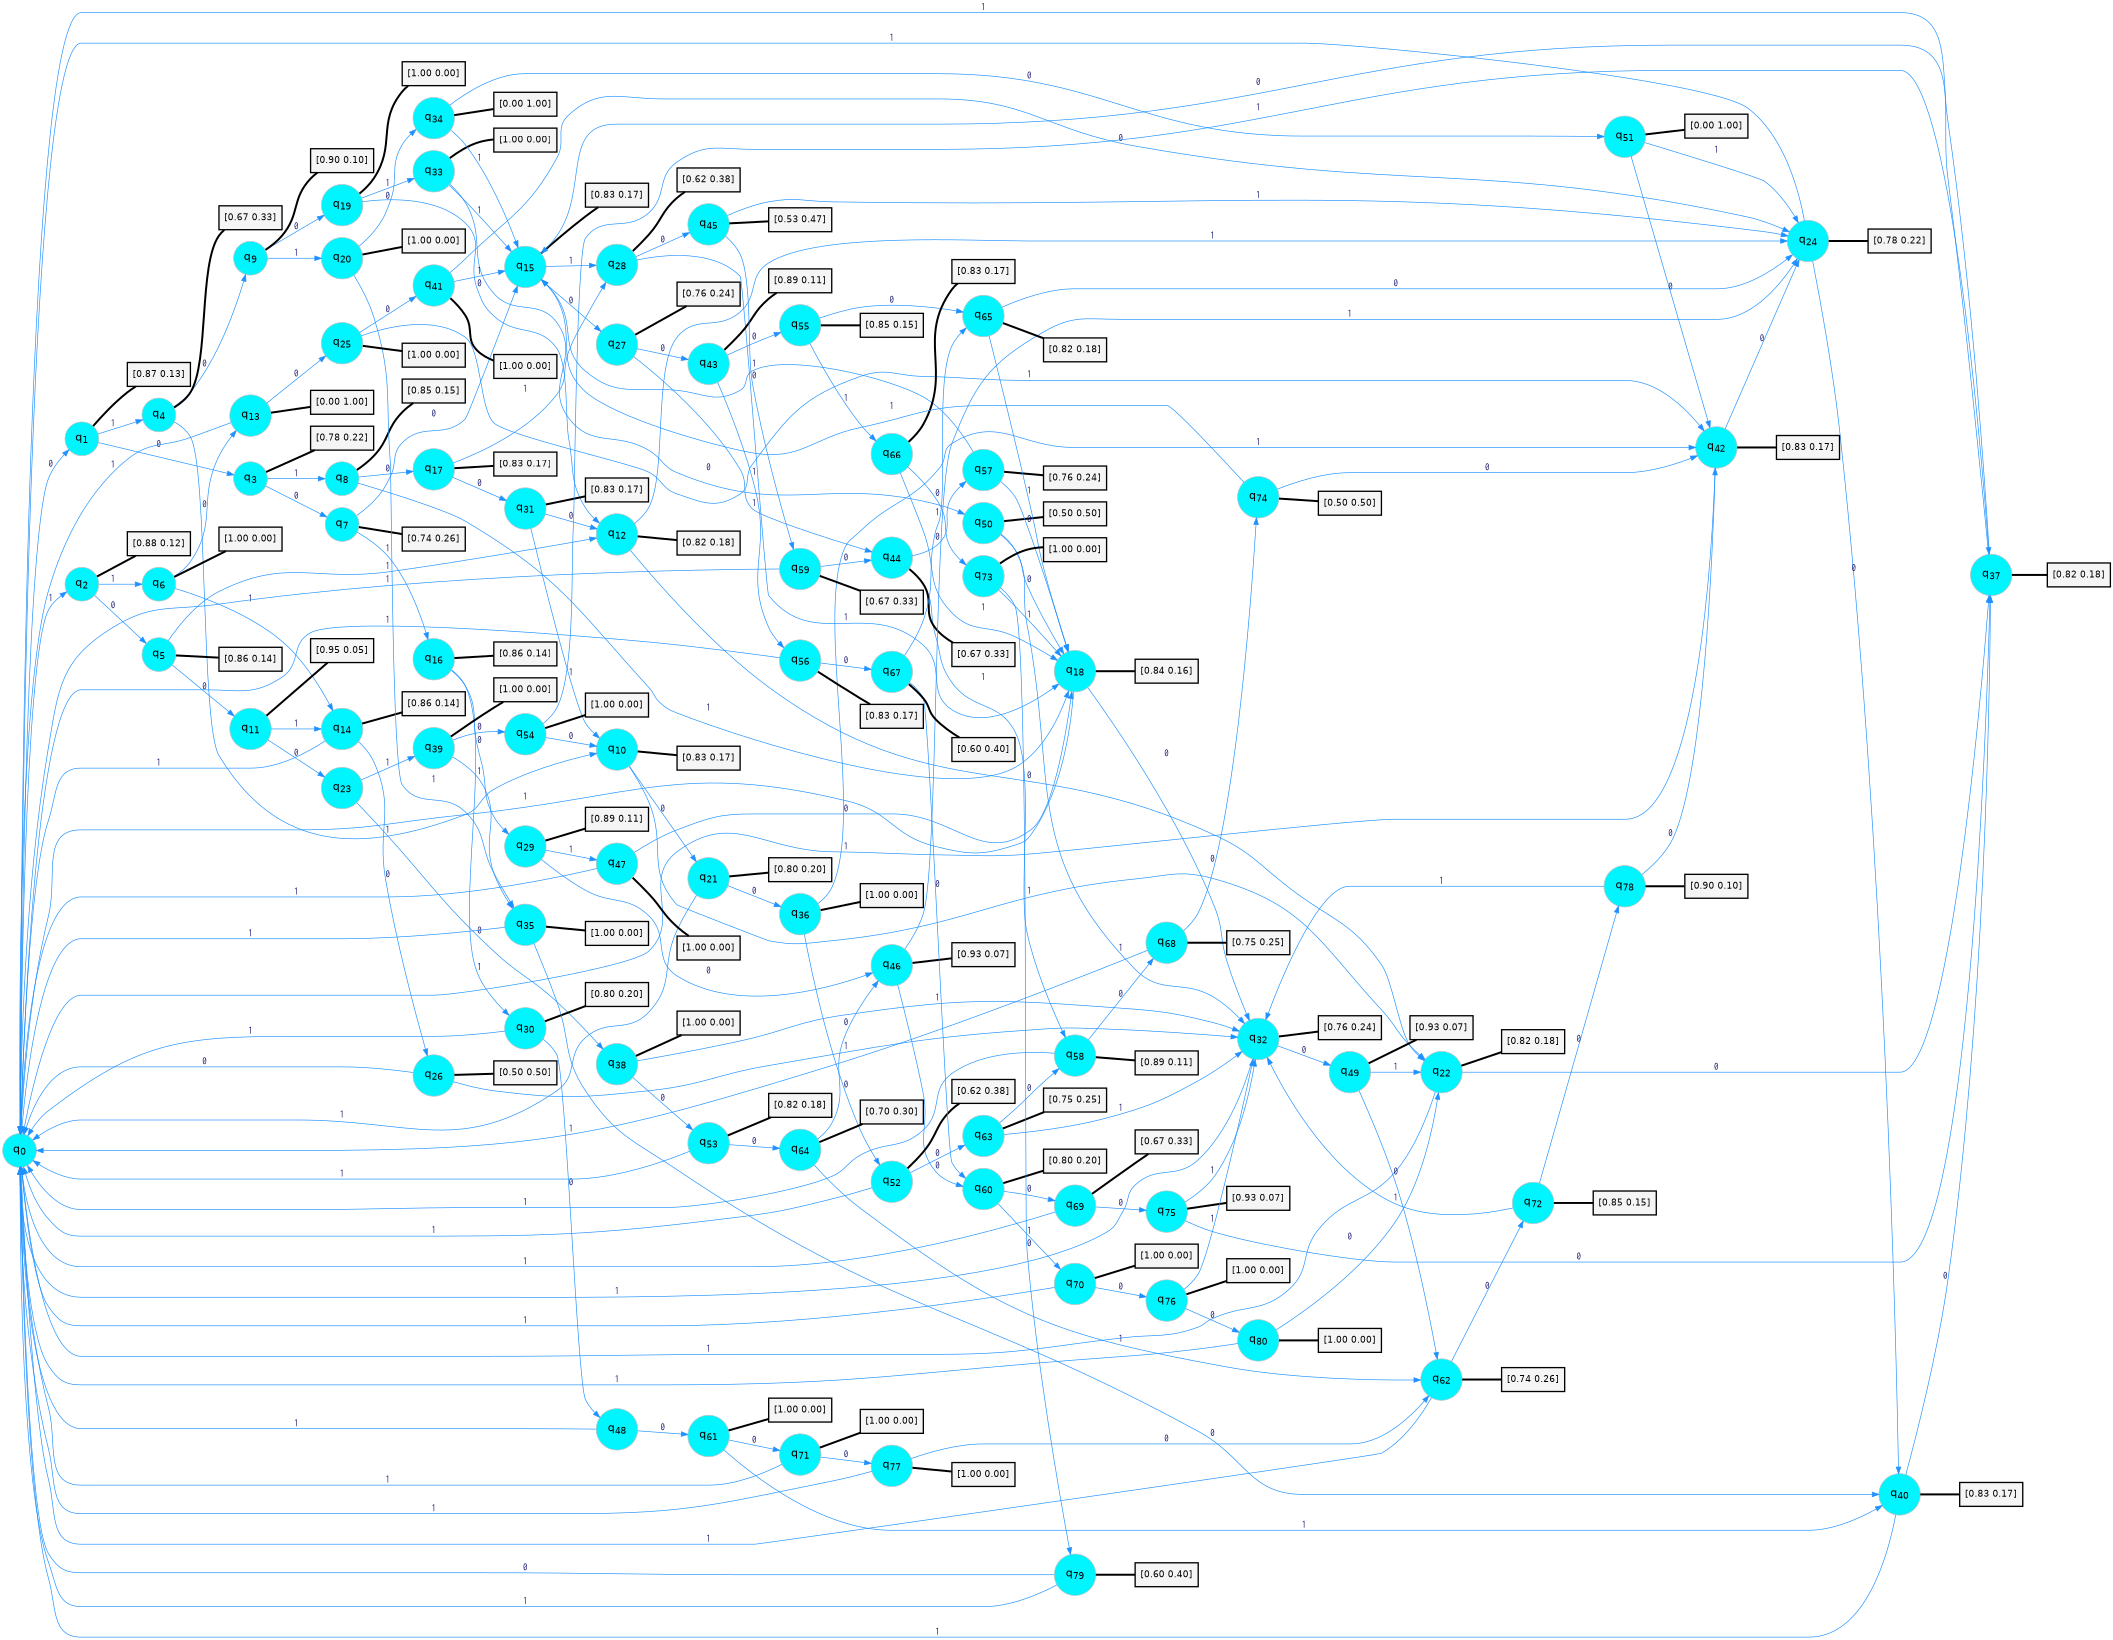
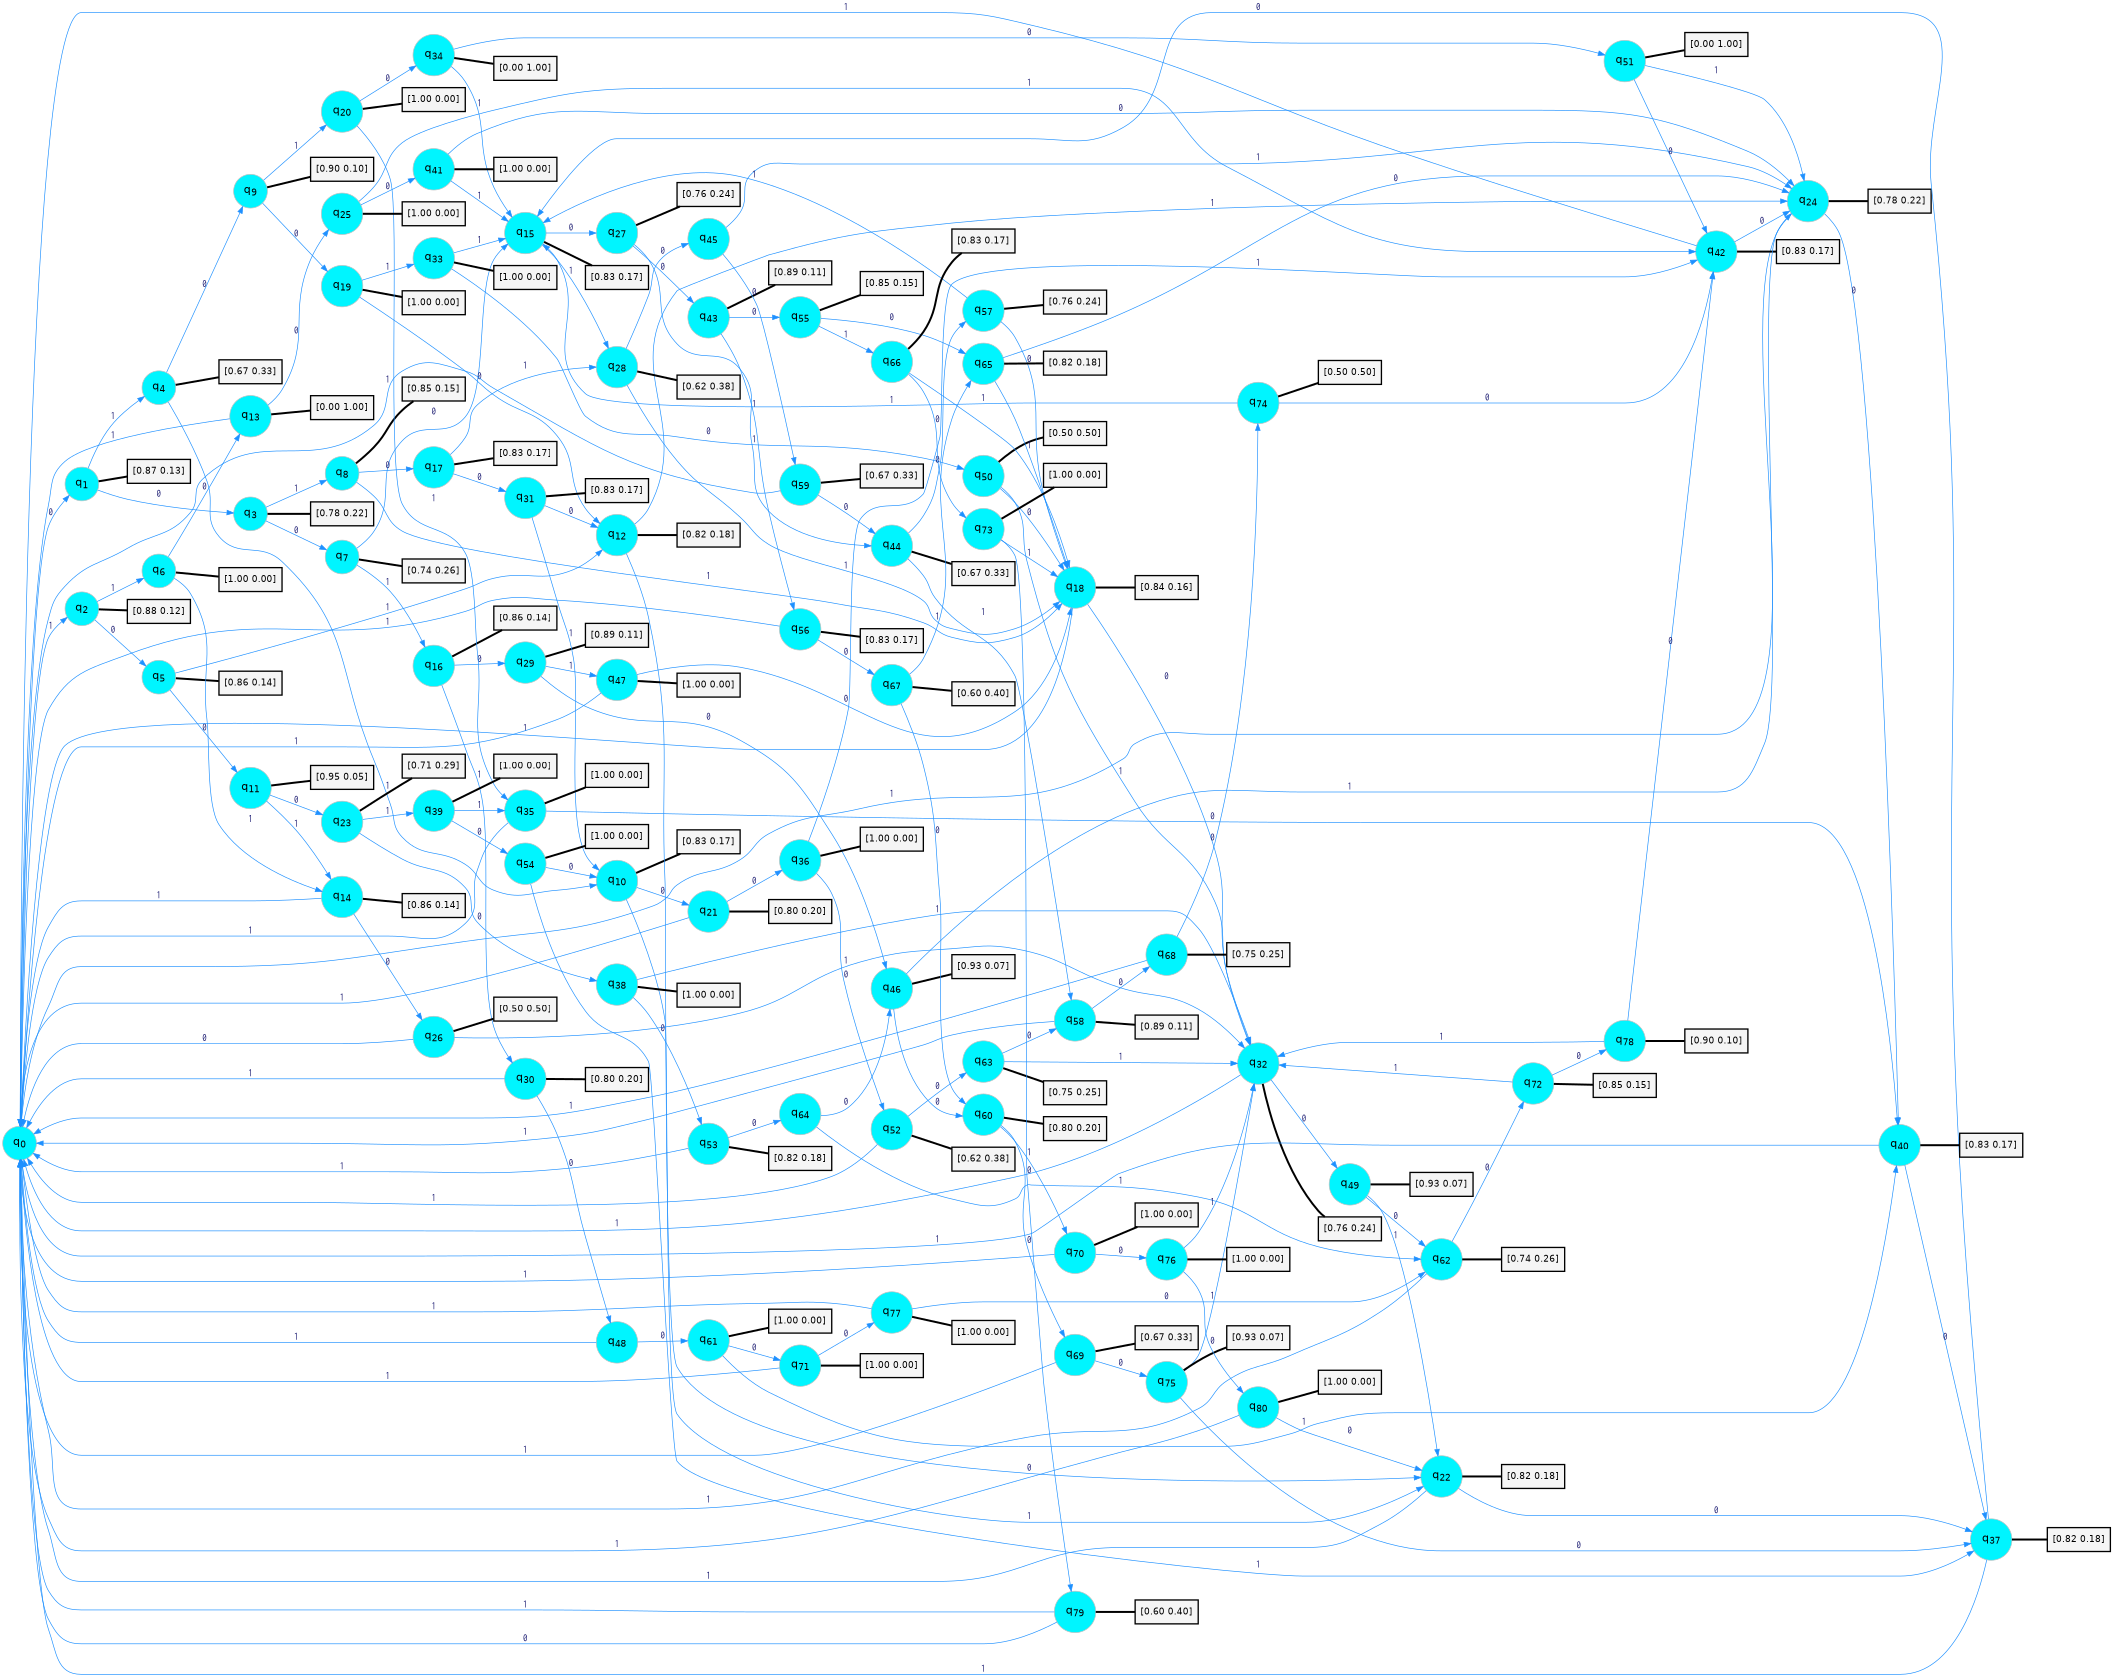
node "[0.53 0.47]": removed
node "[0.71 0.29]": added
node "[0.70 0.30]": removed
